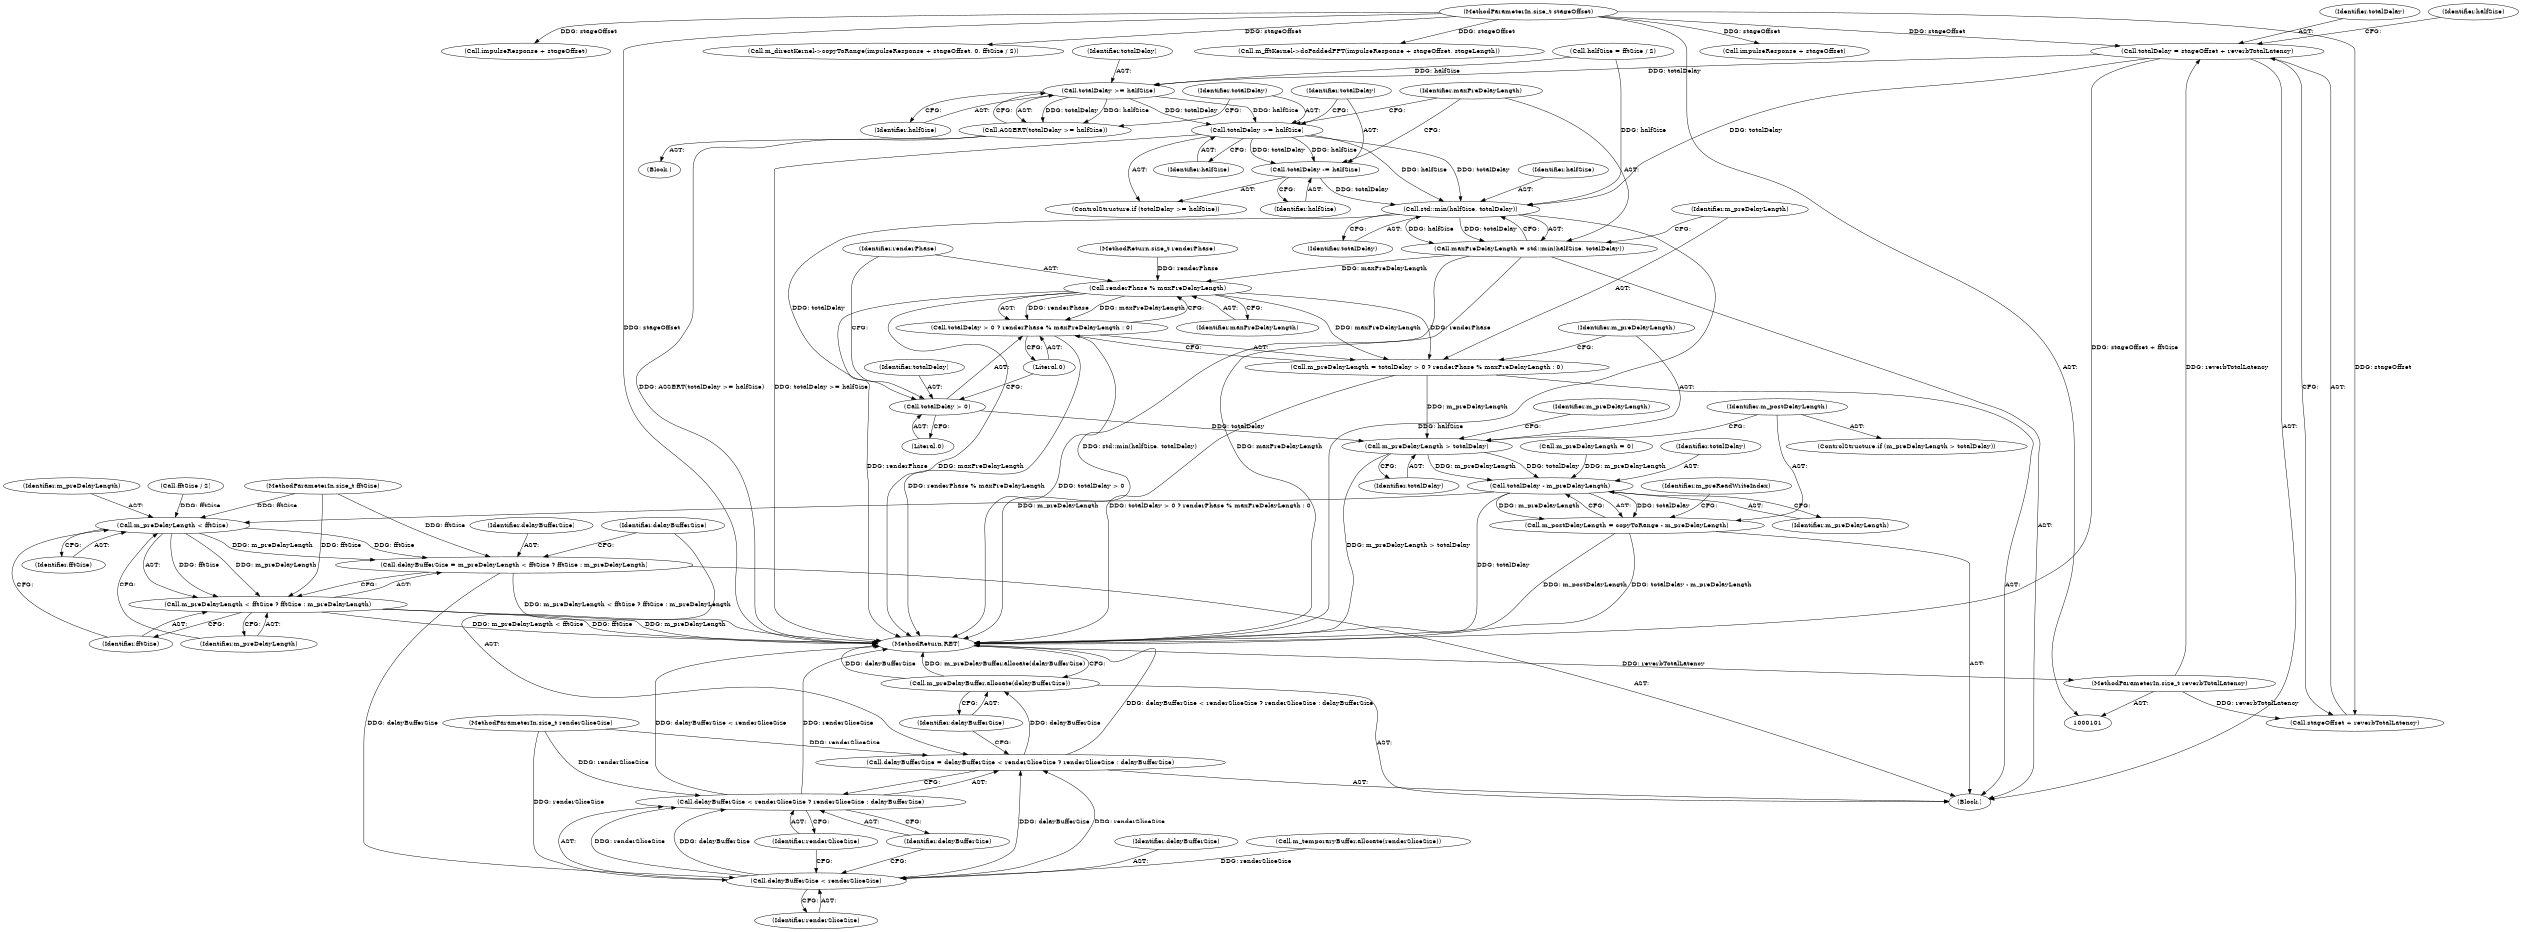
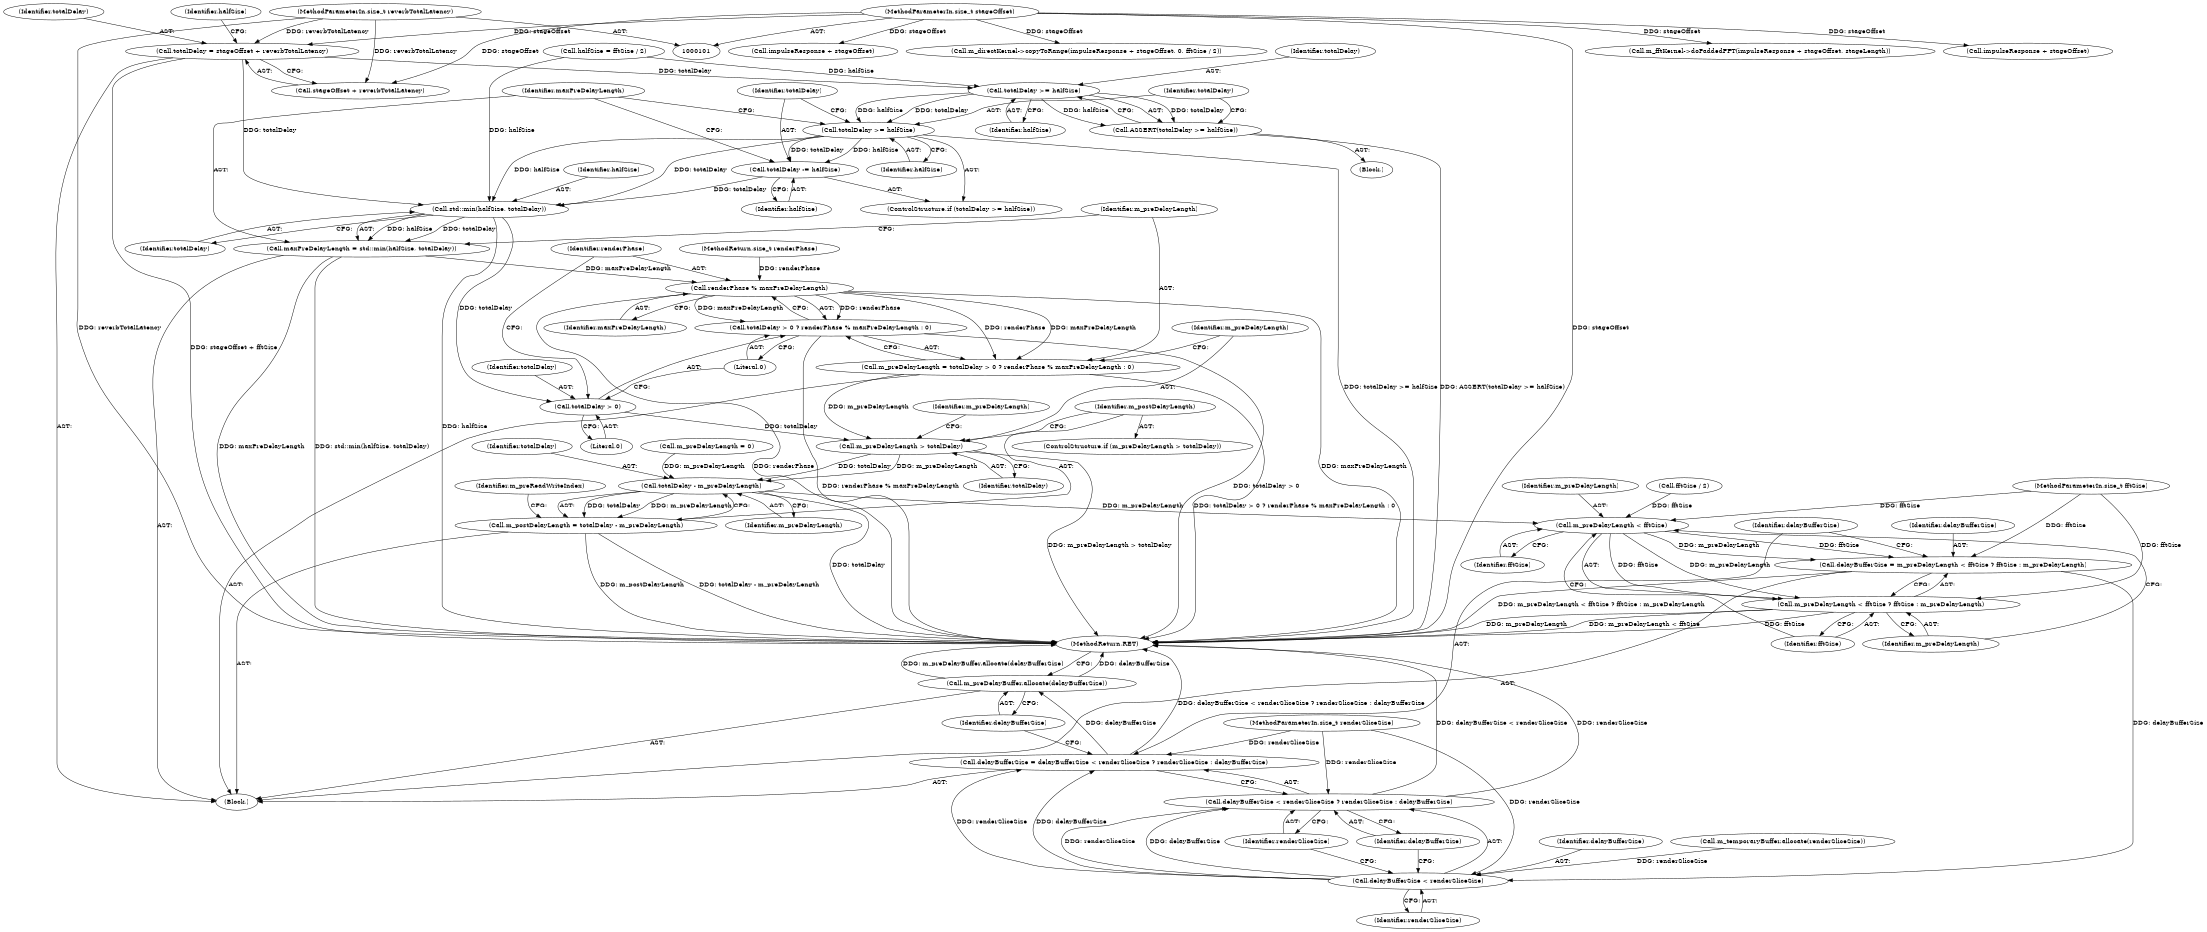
edge "(Call,maxPreDelayLength = std::min(halfSize, totalDelay))" -> "(Call,std::min(halfSize, totalDelay))": removed, label "CFG:"
node "(Call,m_postDelayLength = copyToRange - m_preDelayLength)": label "(Call,m_postDelayLength = copyToRange - m_preDelayLength)" -> "(Call,m_postDelayLength = totalDelay - m_preDelayLength)"
edge "(MethodReturn,RET)" -> "(MethodParameterIn,size_t reverbTotalLatency)": reversed
